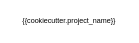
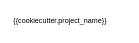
node "{{cookiecutter.project_name}}": moved (69, 21) -> (60, 21)
